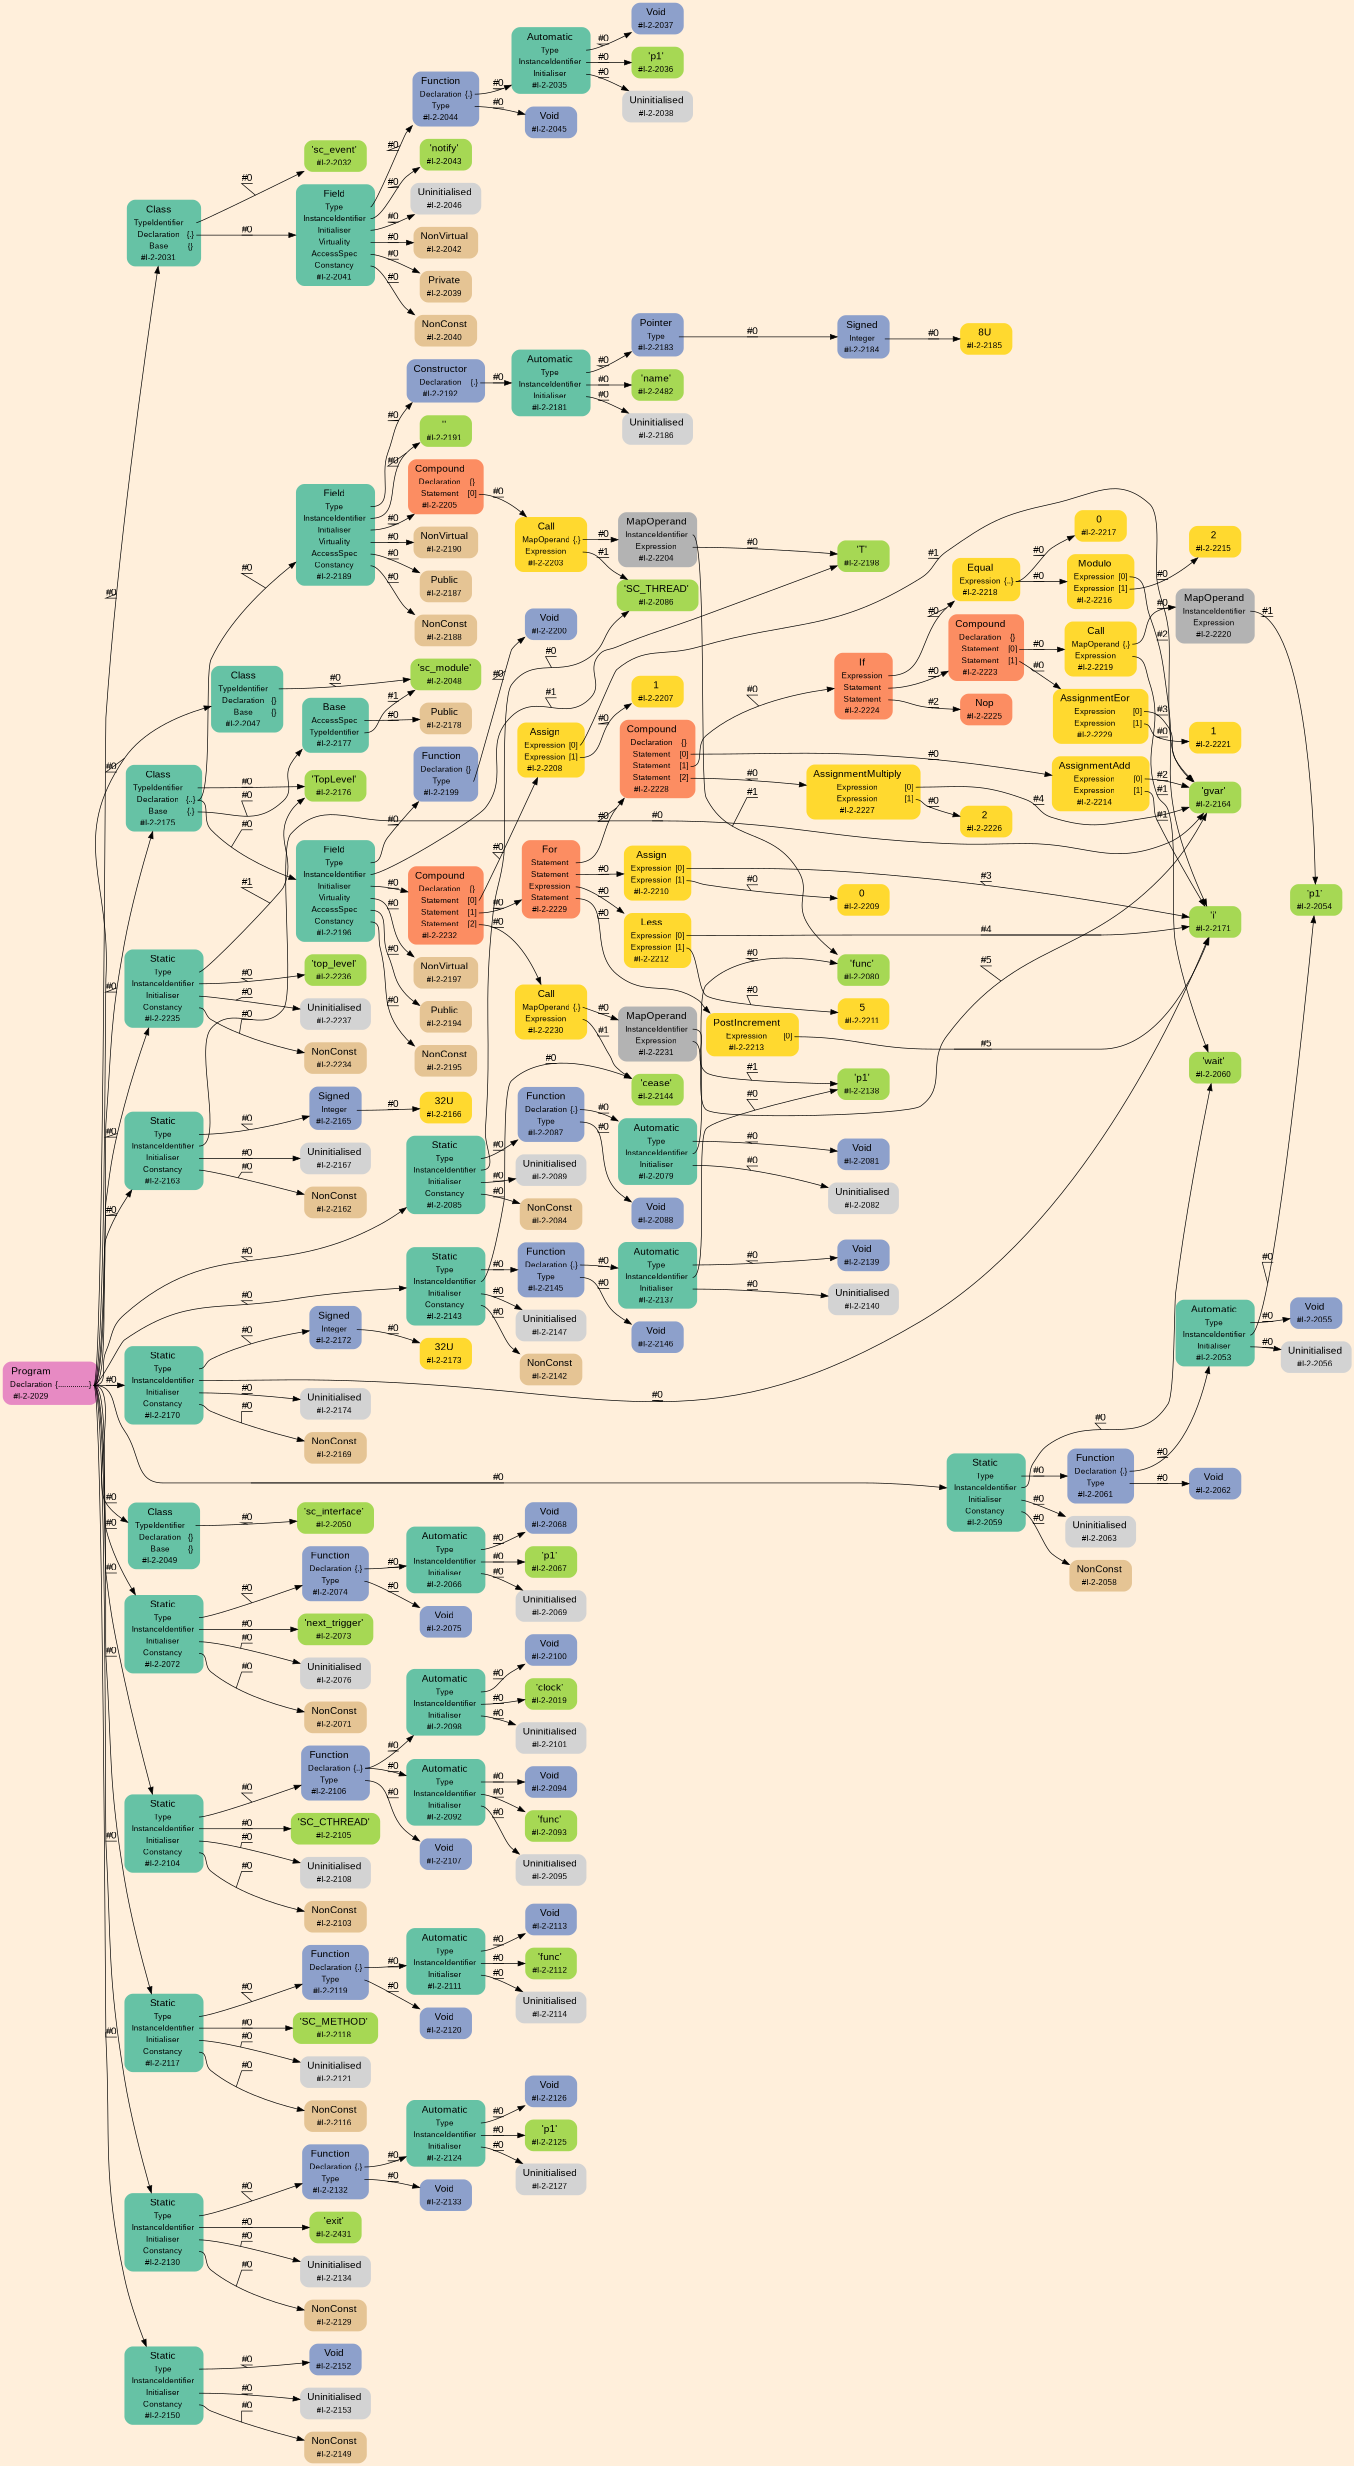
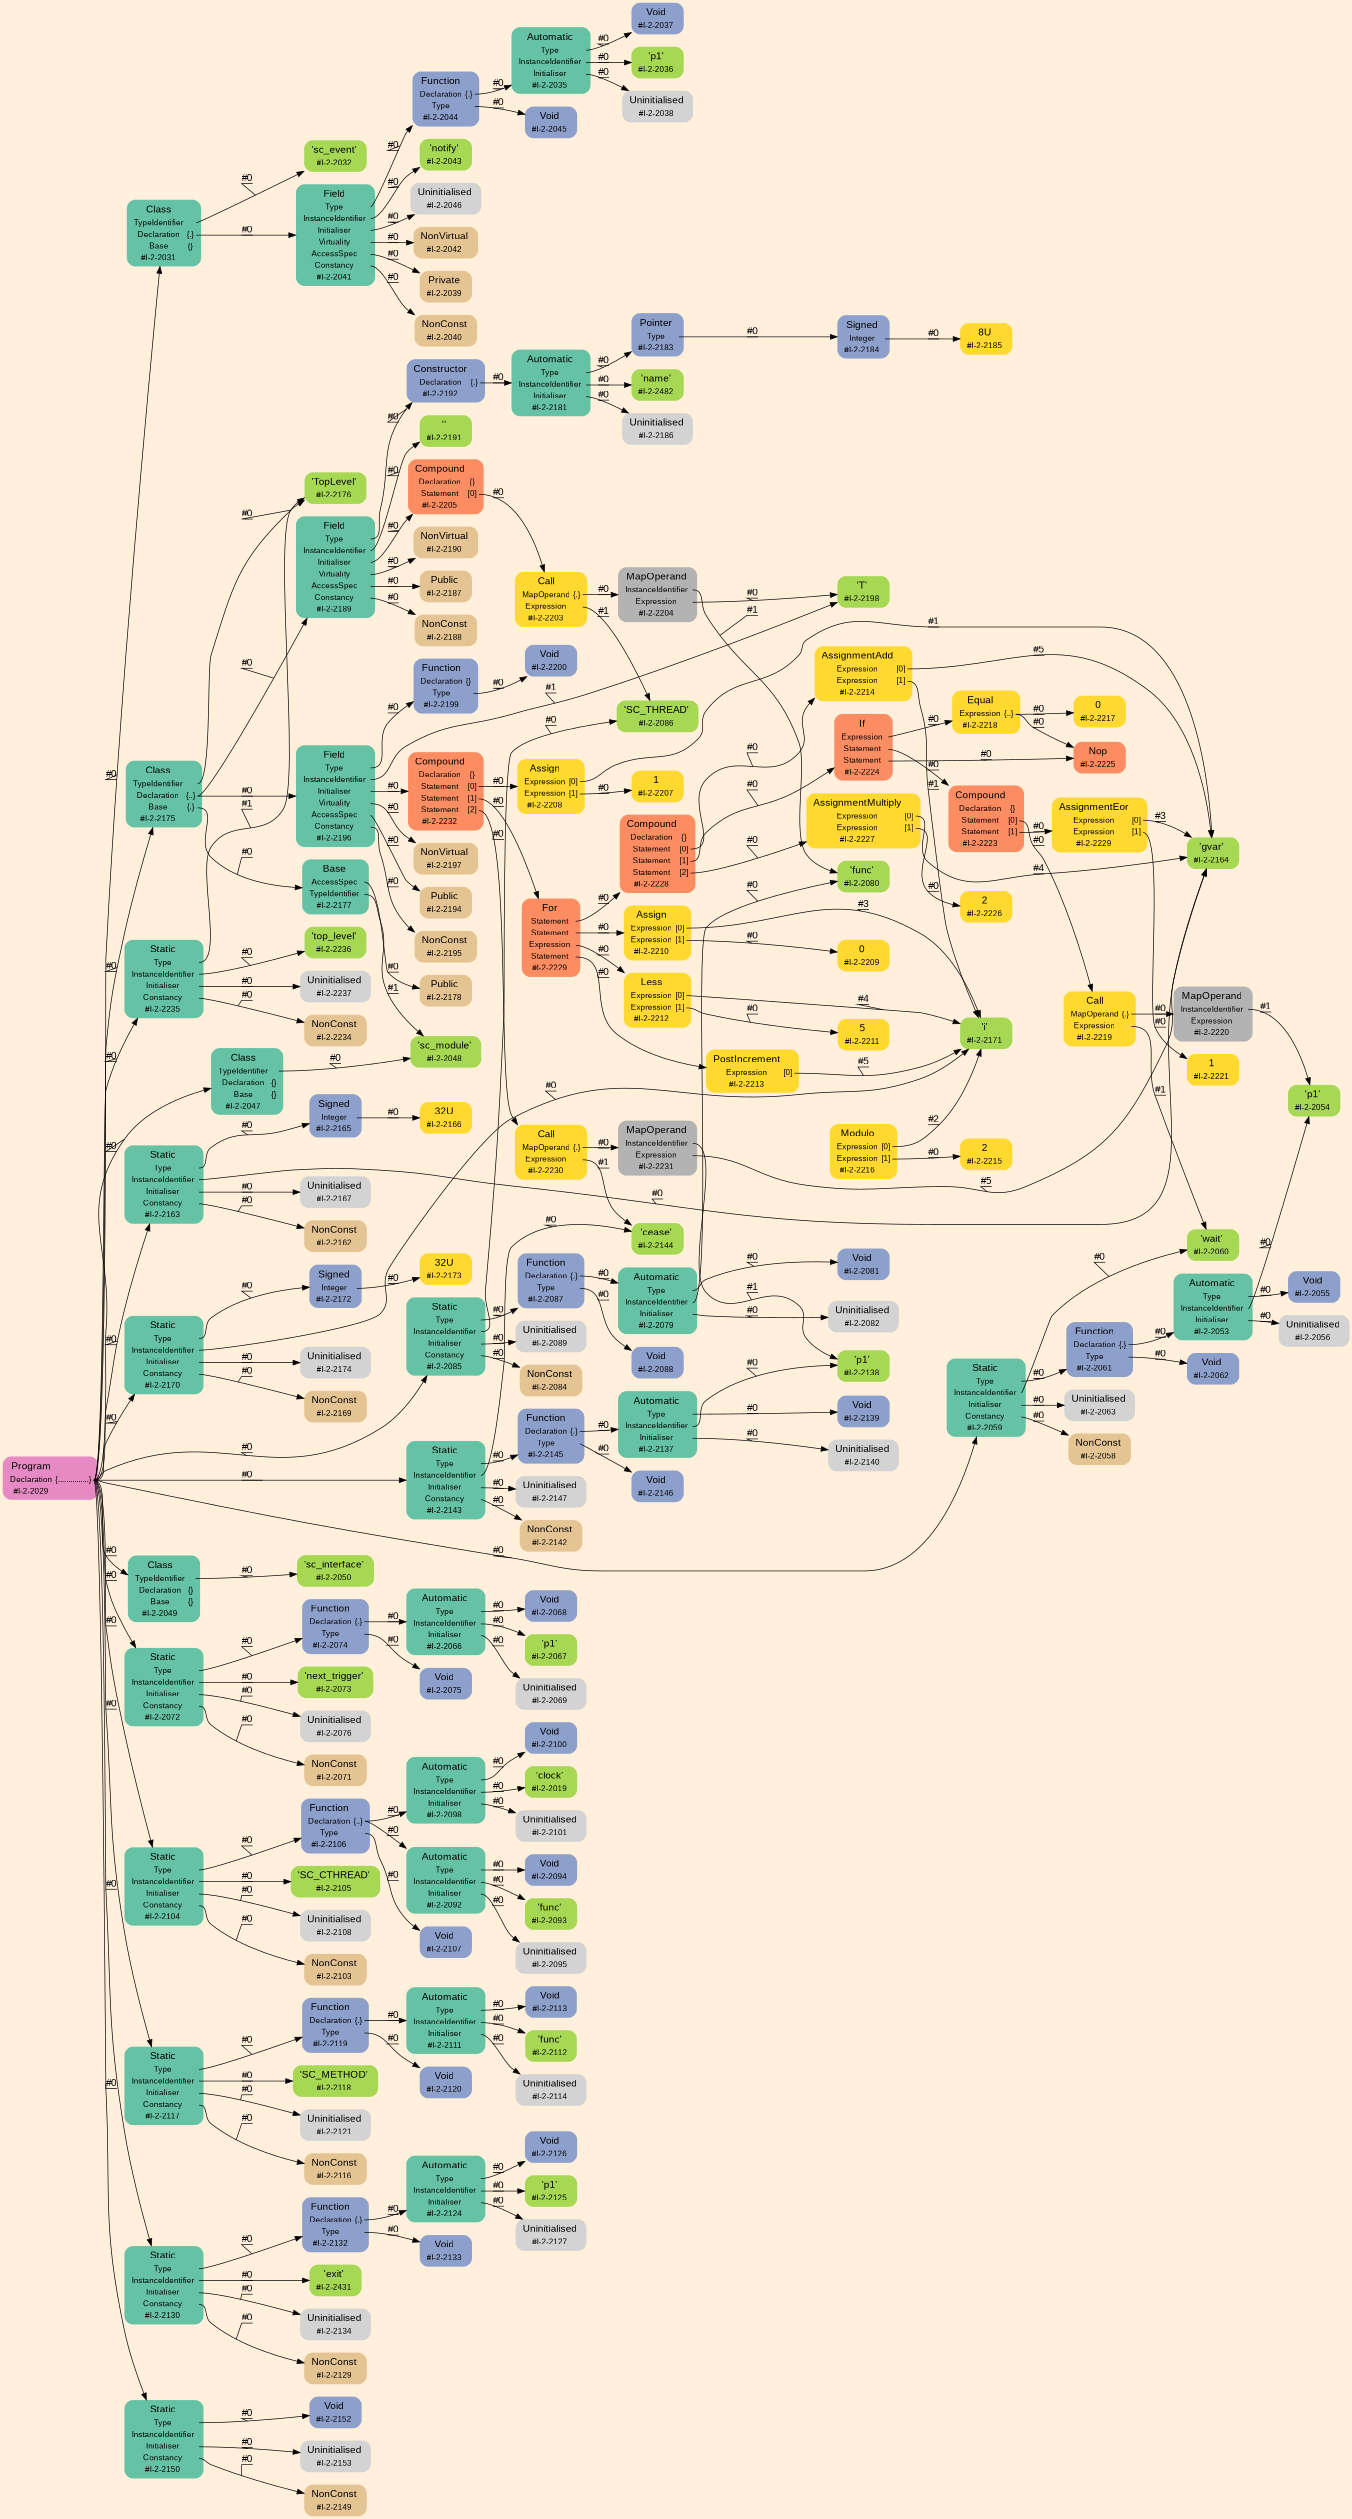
edge "Equal" -> "Modulo": now "Equal" -> "Nop"
edge "If" -> "Nop": label "#2" -> "#0"
edge "AssignmentAdd" -> "'gvar'": label "#2" -> "#5"
